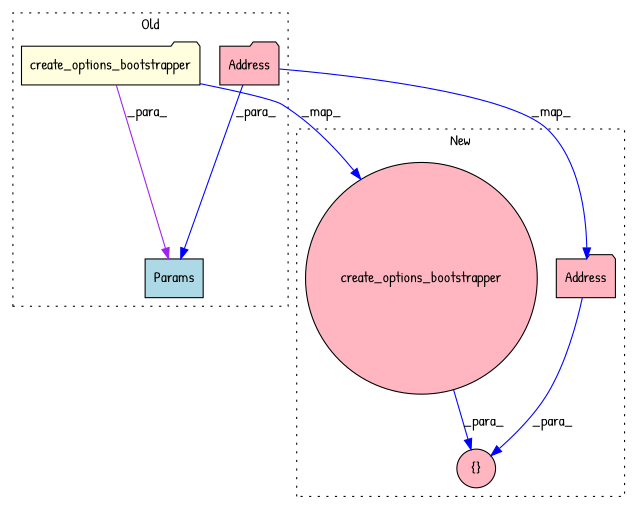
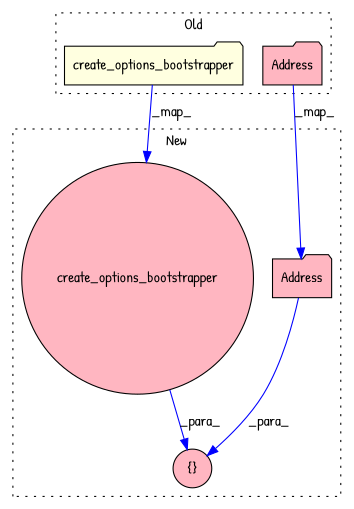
node "Params": removed
